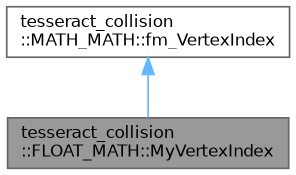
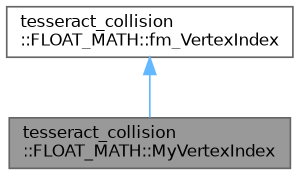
node "tesseract_collision ::MATH_MATH::fm_VertexIndex": label "tesseract_collision ::MATH_MATH::fm_VertexIndex" -> "tesseract_collision ::FLOAT_MATH::fm_VertexIndex"
